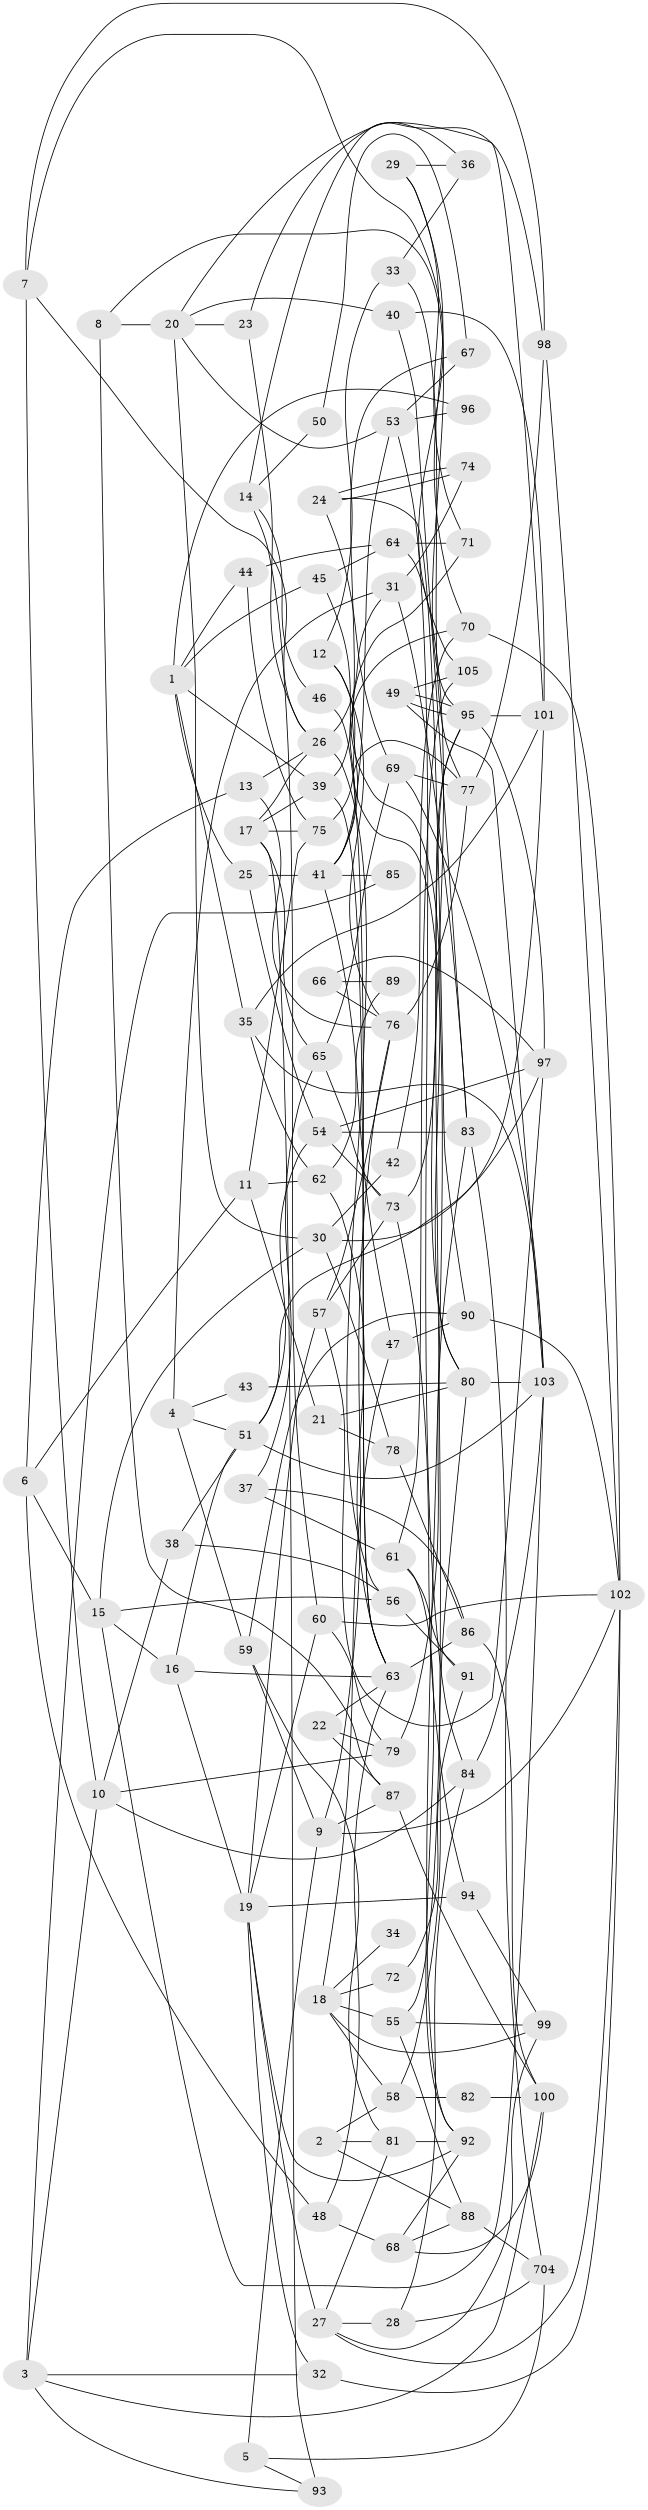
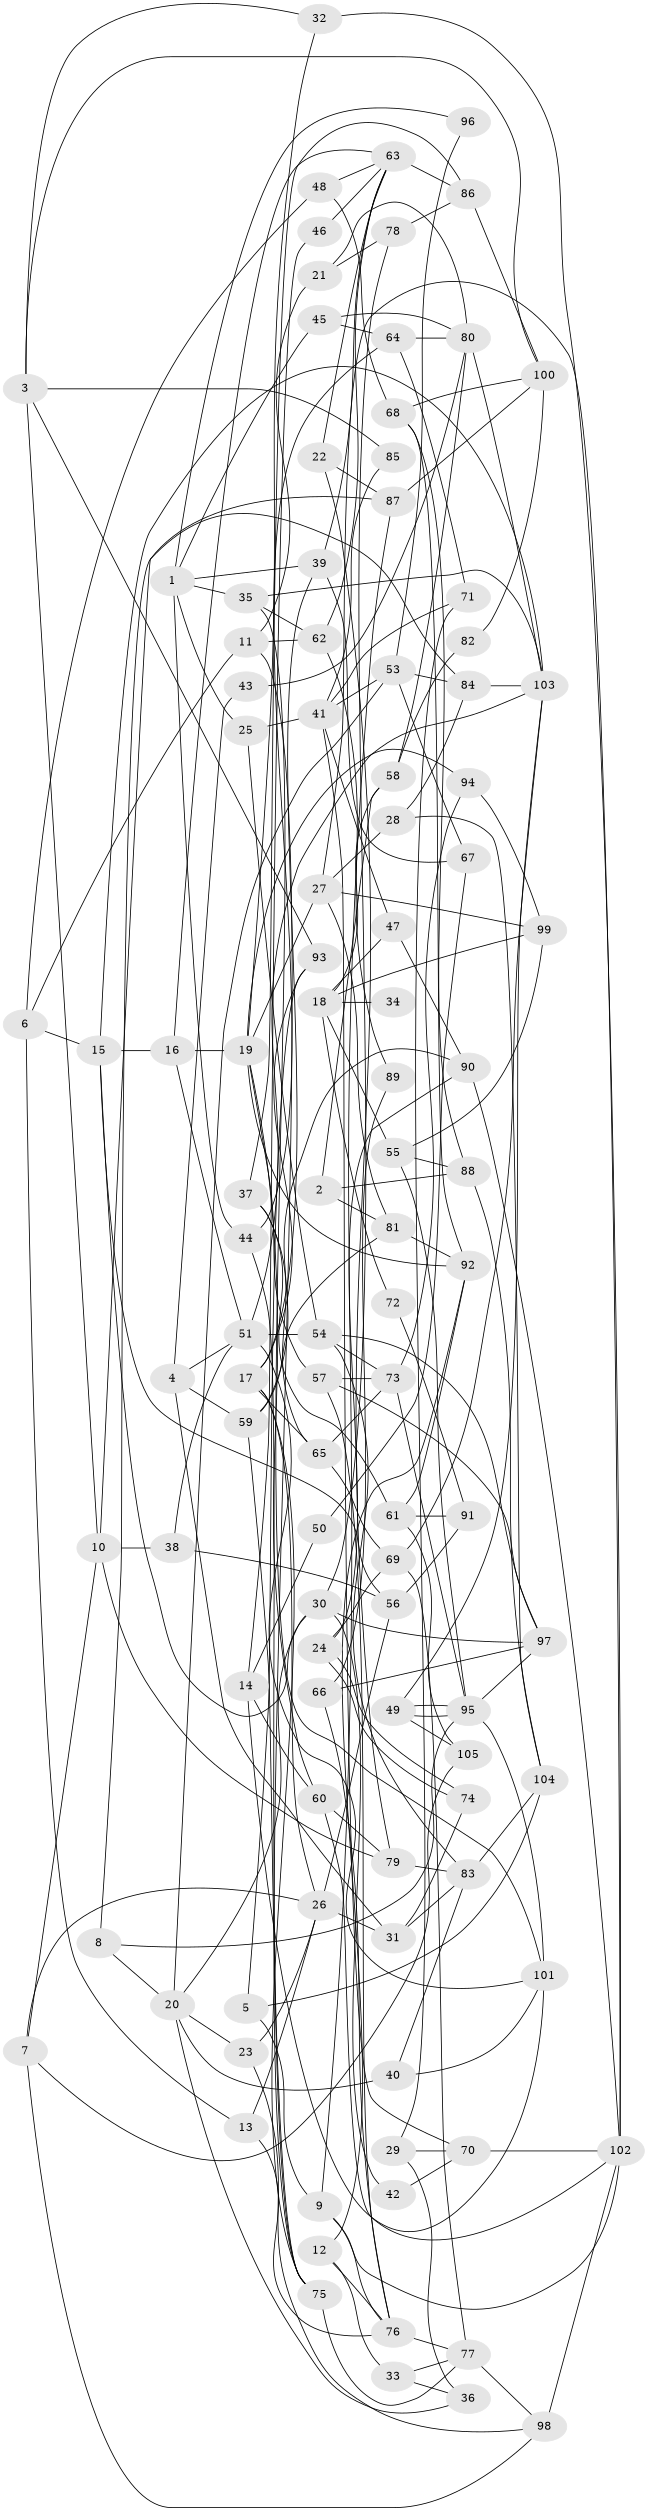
edge "59" -- "9": now "59" -- "75"
node "704": label "704" -> "104"
